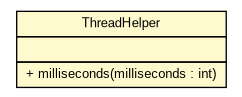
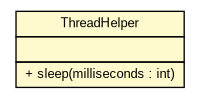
node "ThreadHelper": text "+ milliseconds(milliseconds : int)" -> "+ sleep(milliseconds : int)"
